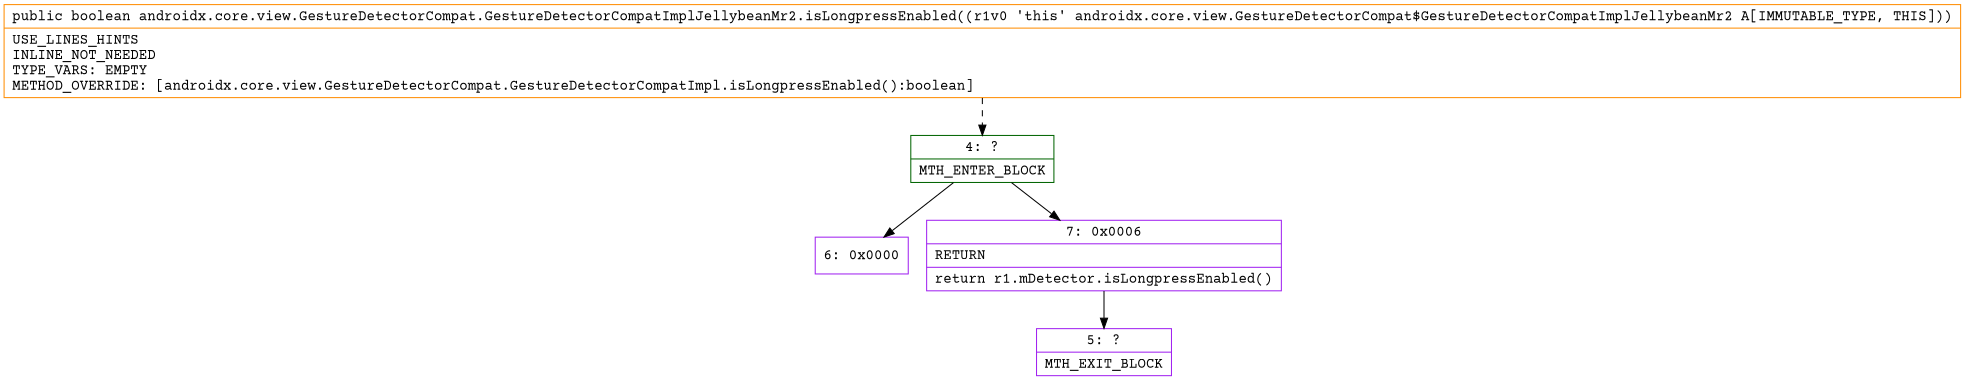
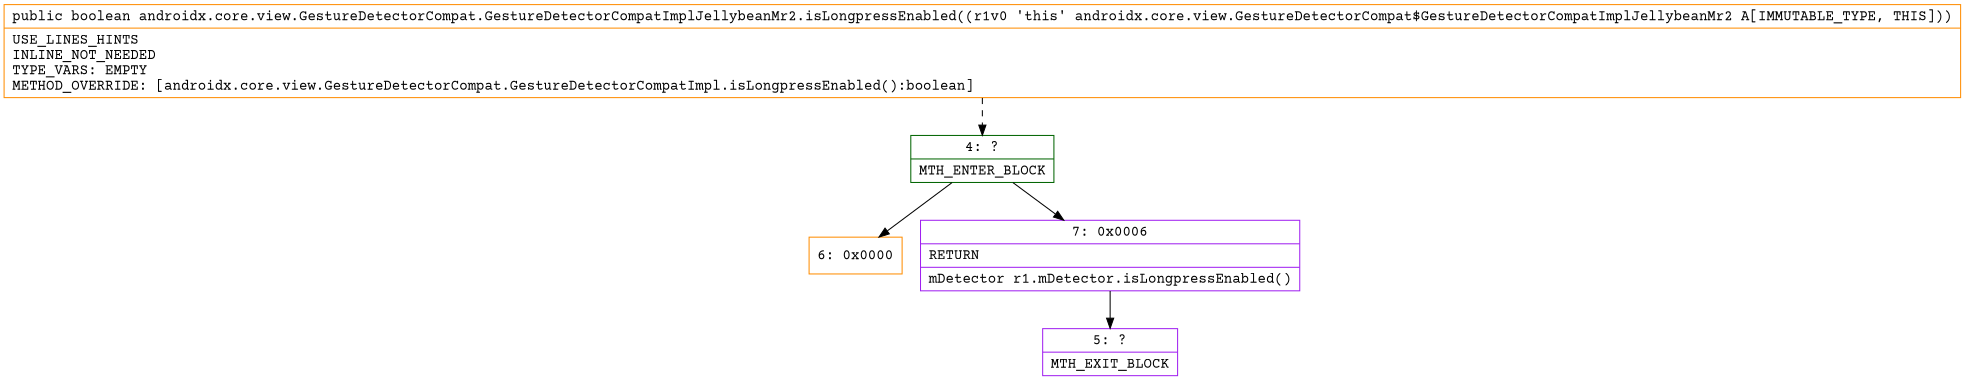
node "6: 0x0000": color purple -> darkorange
node "7: 0x0006": text "return r1.mDetector.isLongpressEnabled()" -> "mDetector r1.mDetector.isLongpressEnabled()"
